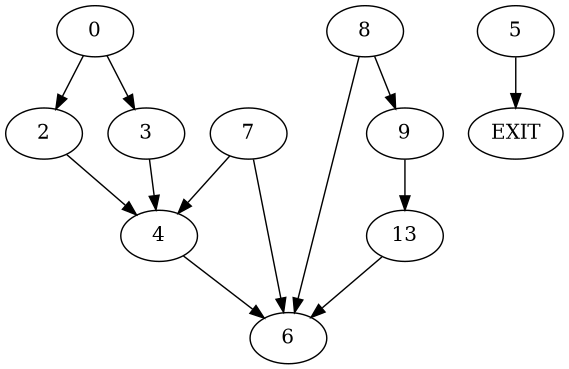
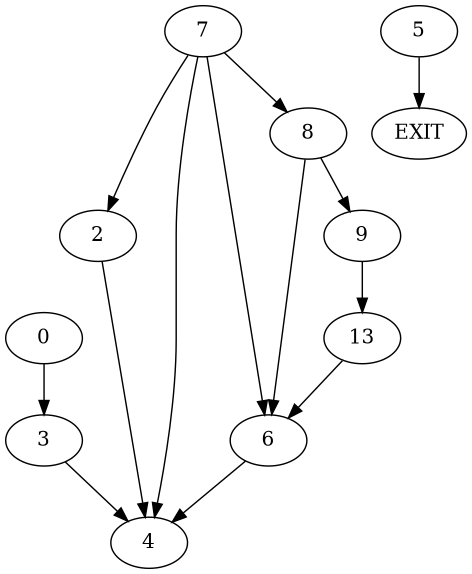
edge "0" -> "2": now "7" -> "2"
edge "7" -> "8": added
edge "4" -> "6": reversed
